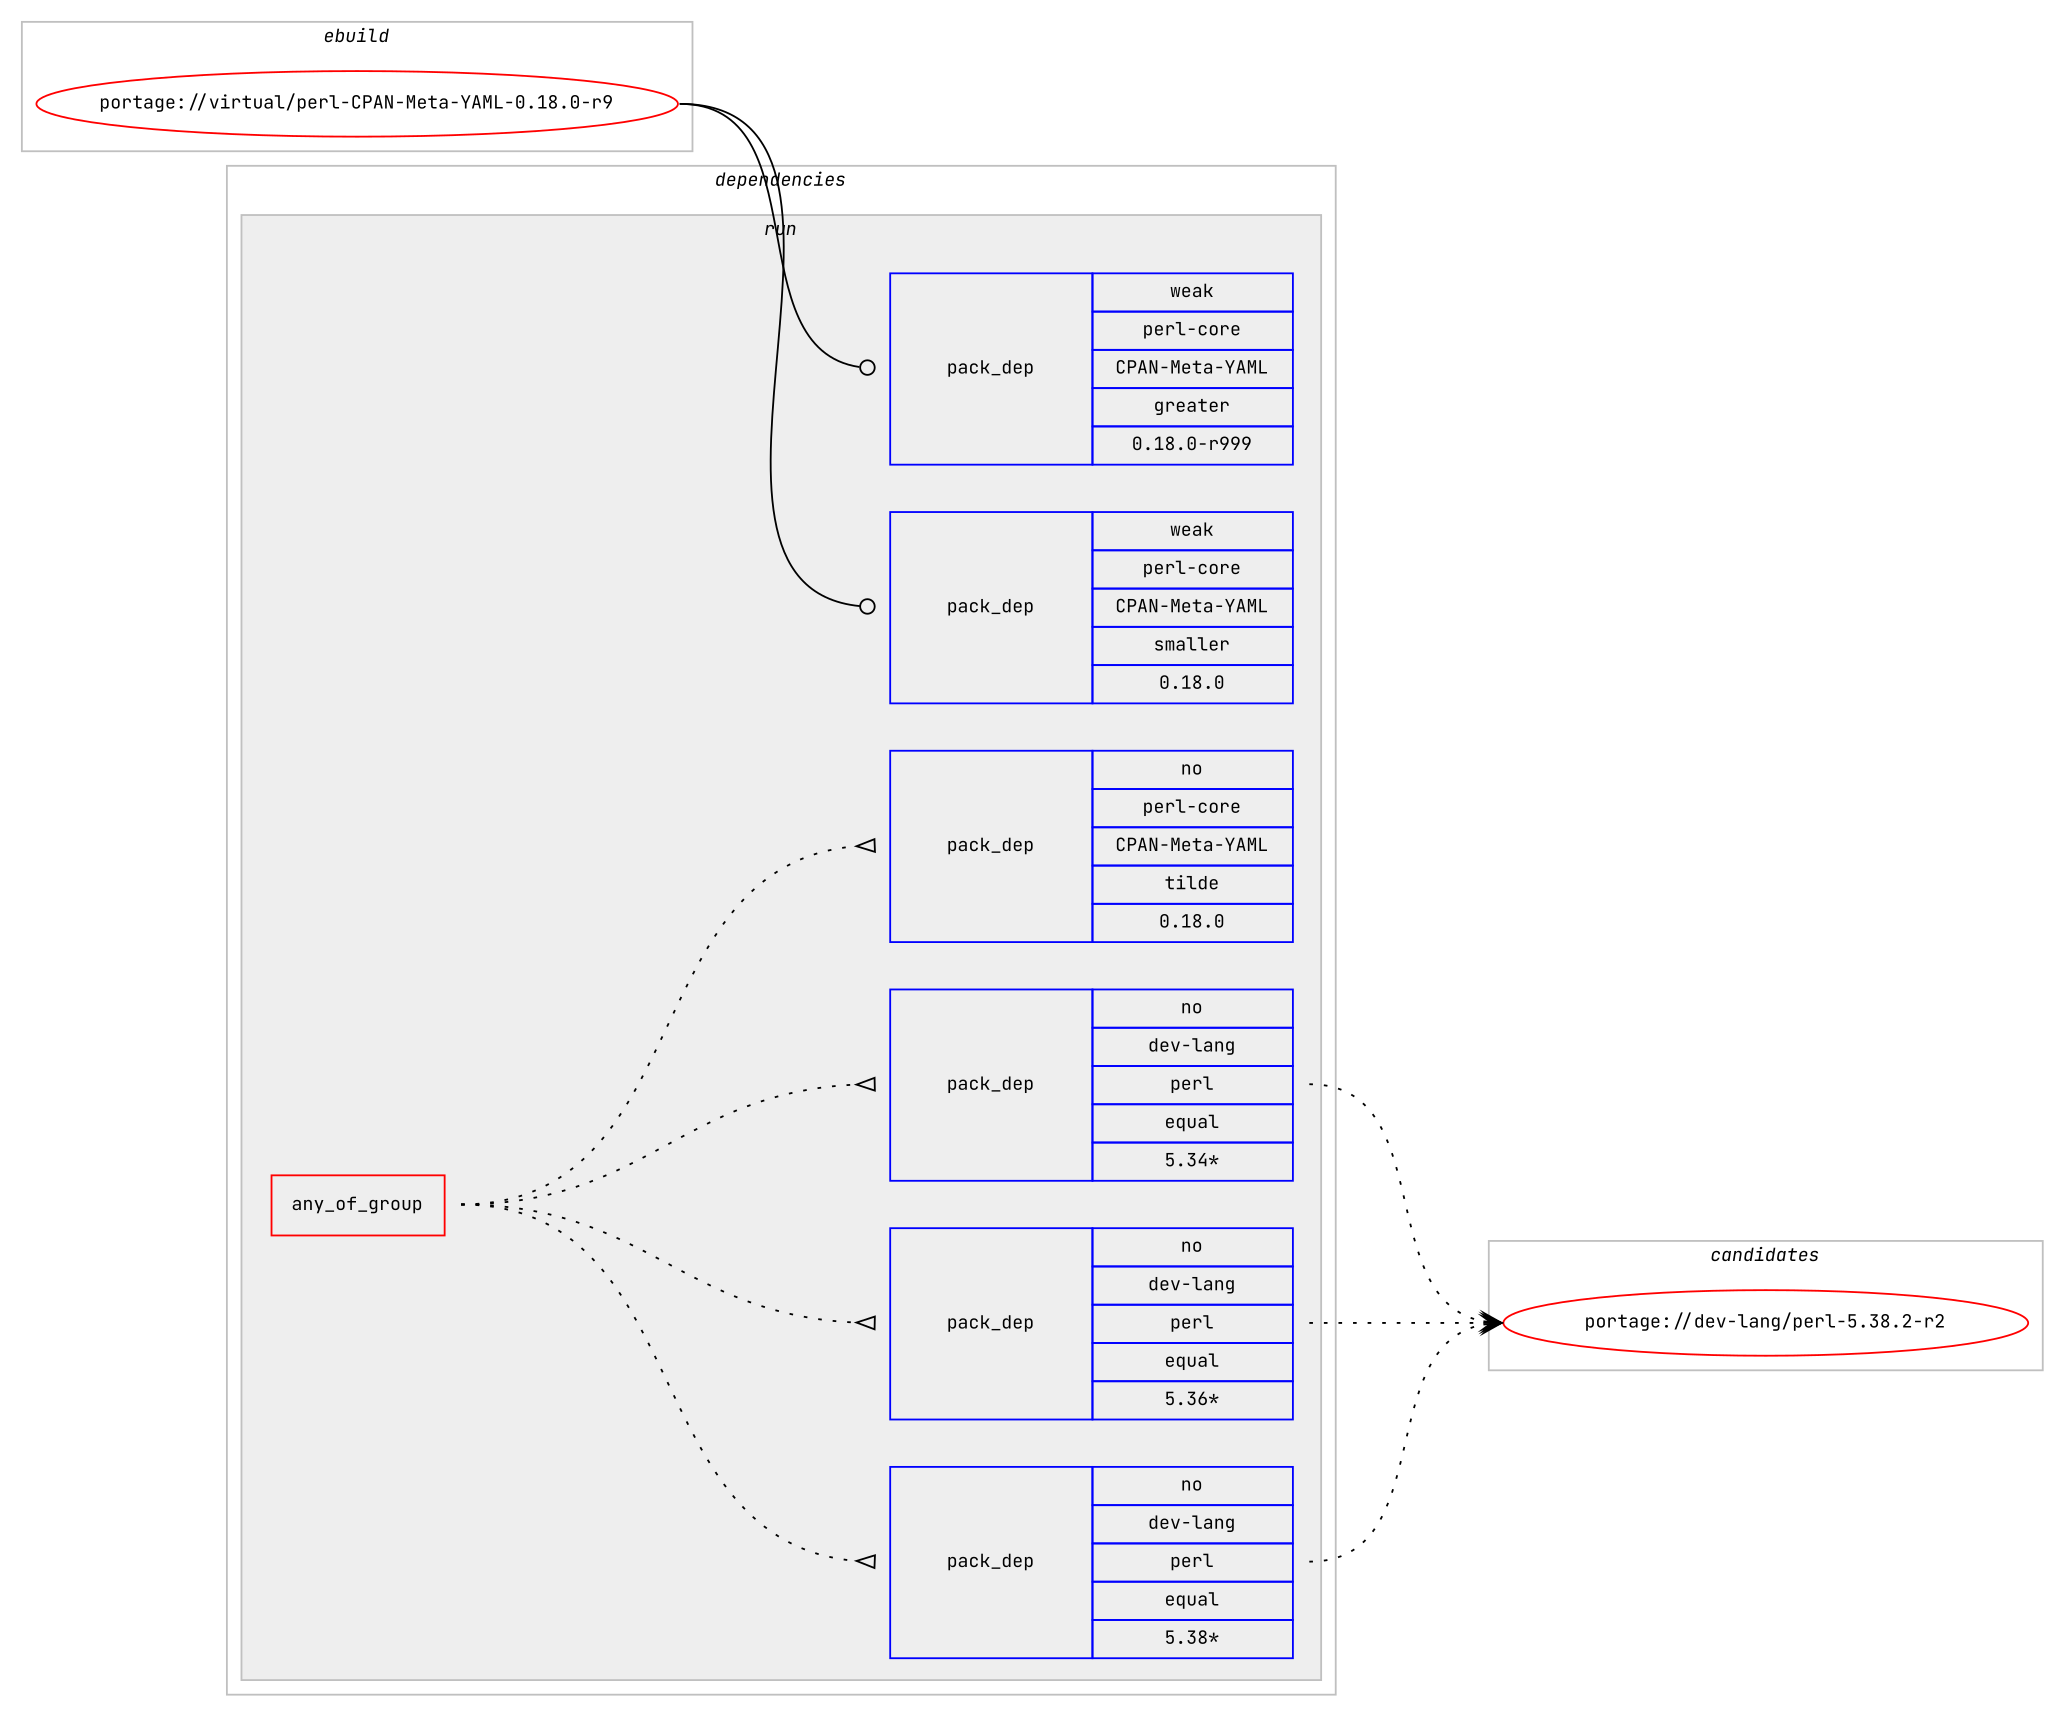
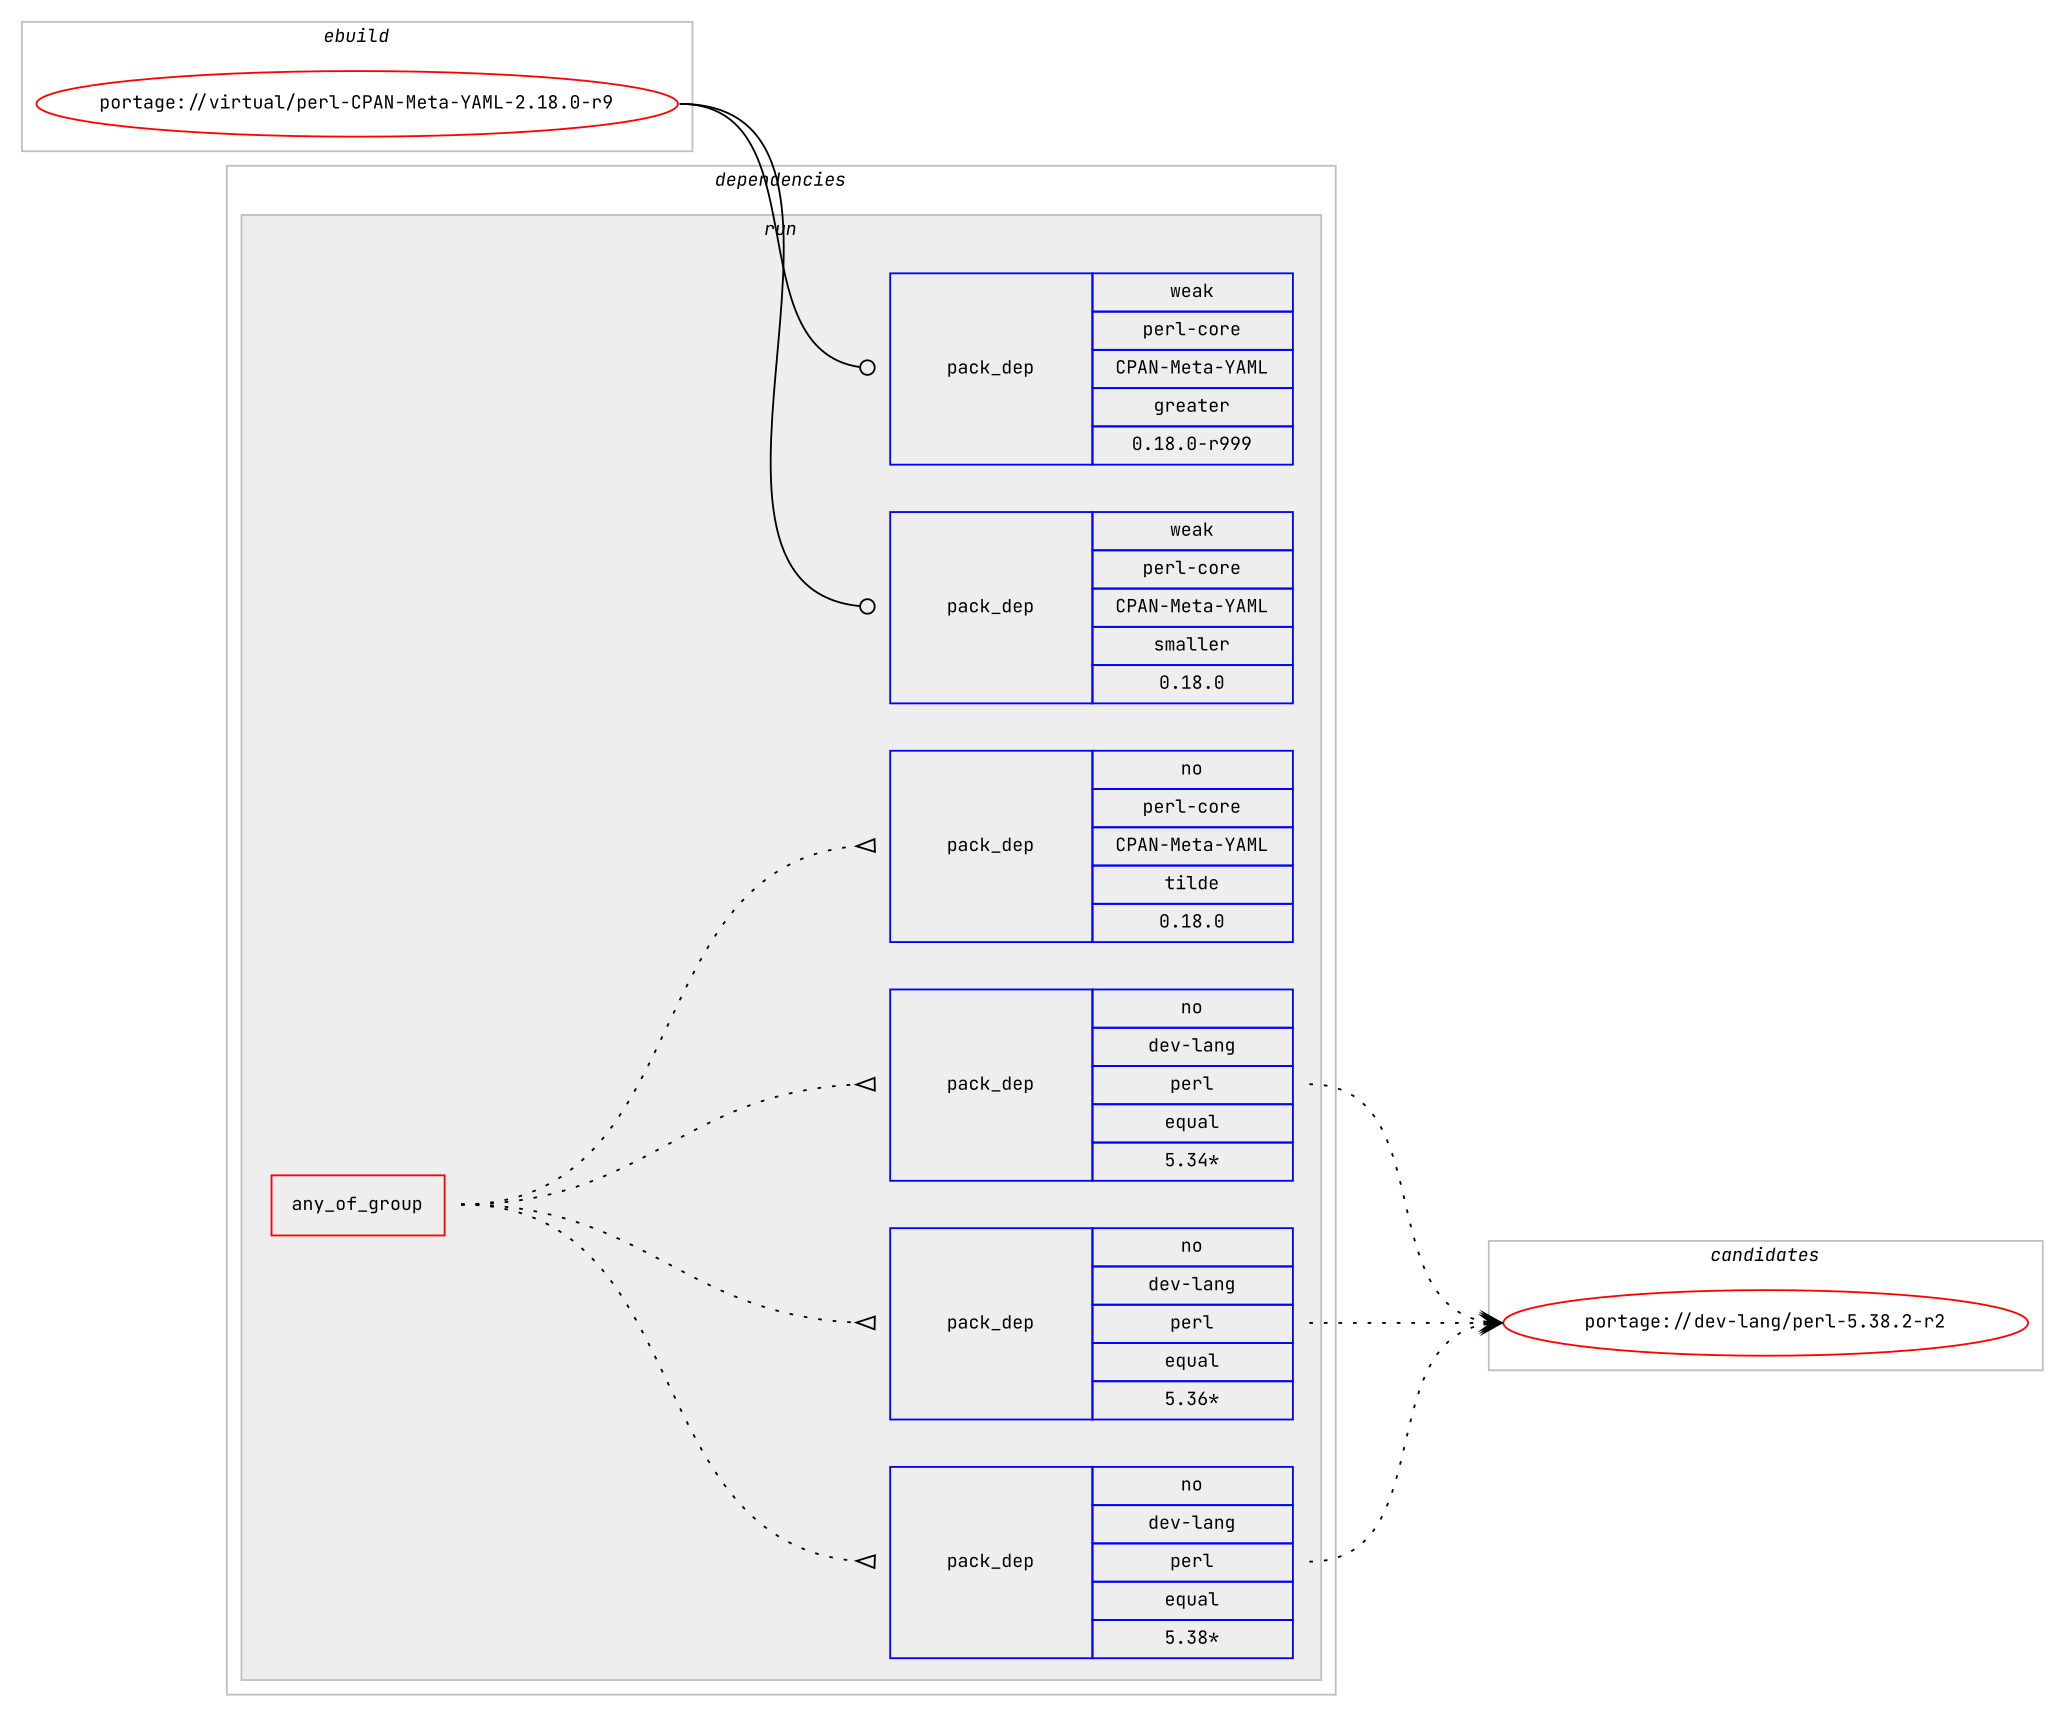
node "portage://virtual/perl-CPAN-Meta-YAML-0.18.0-r9": label "portage://virtual/perl-CPAN-Meta-YAML-0.18.0-r9" -> "portage://virtual/perl-CPAN-Meta-YAML-2.18.0-r9"
